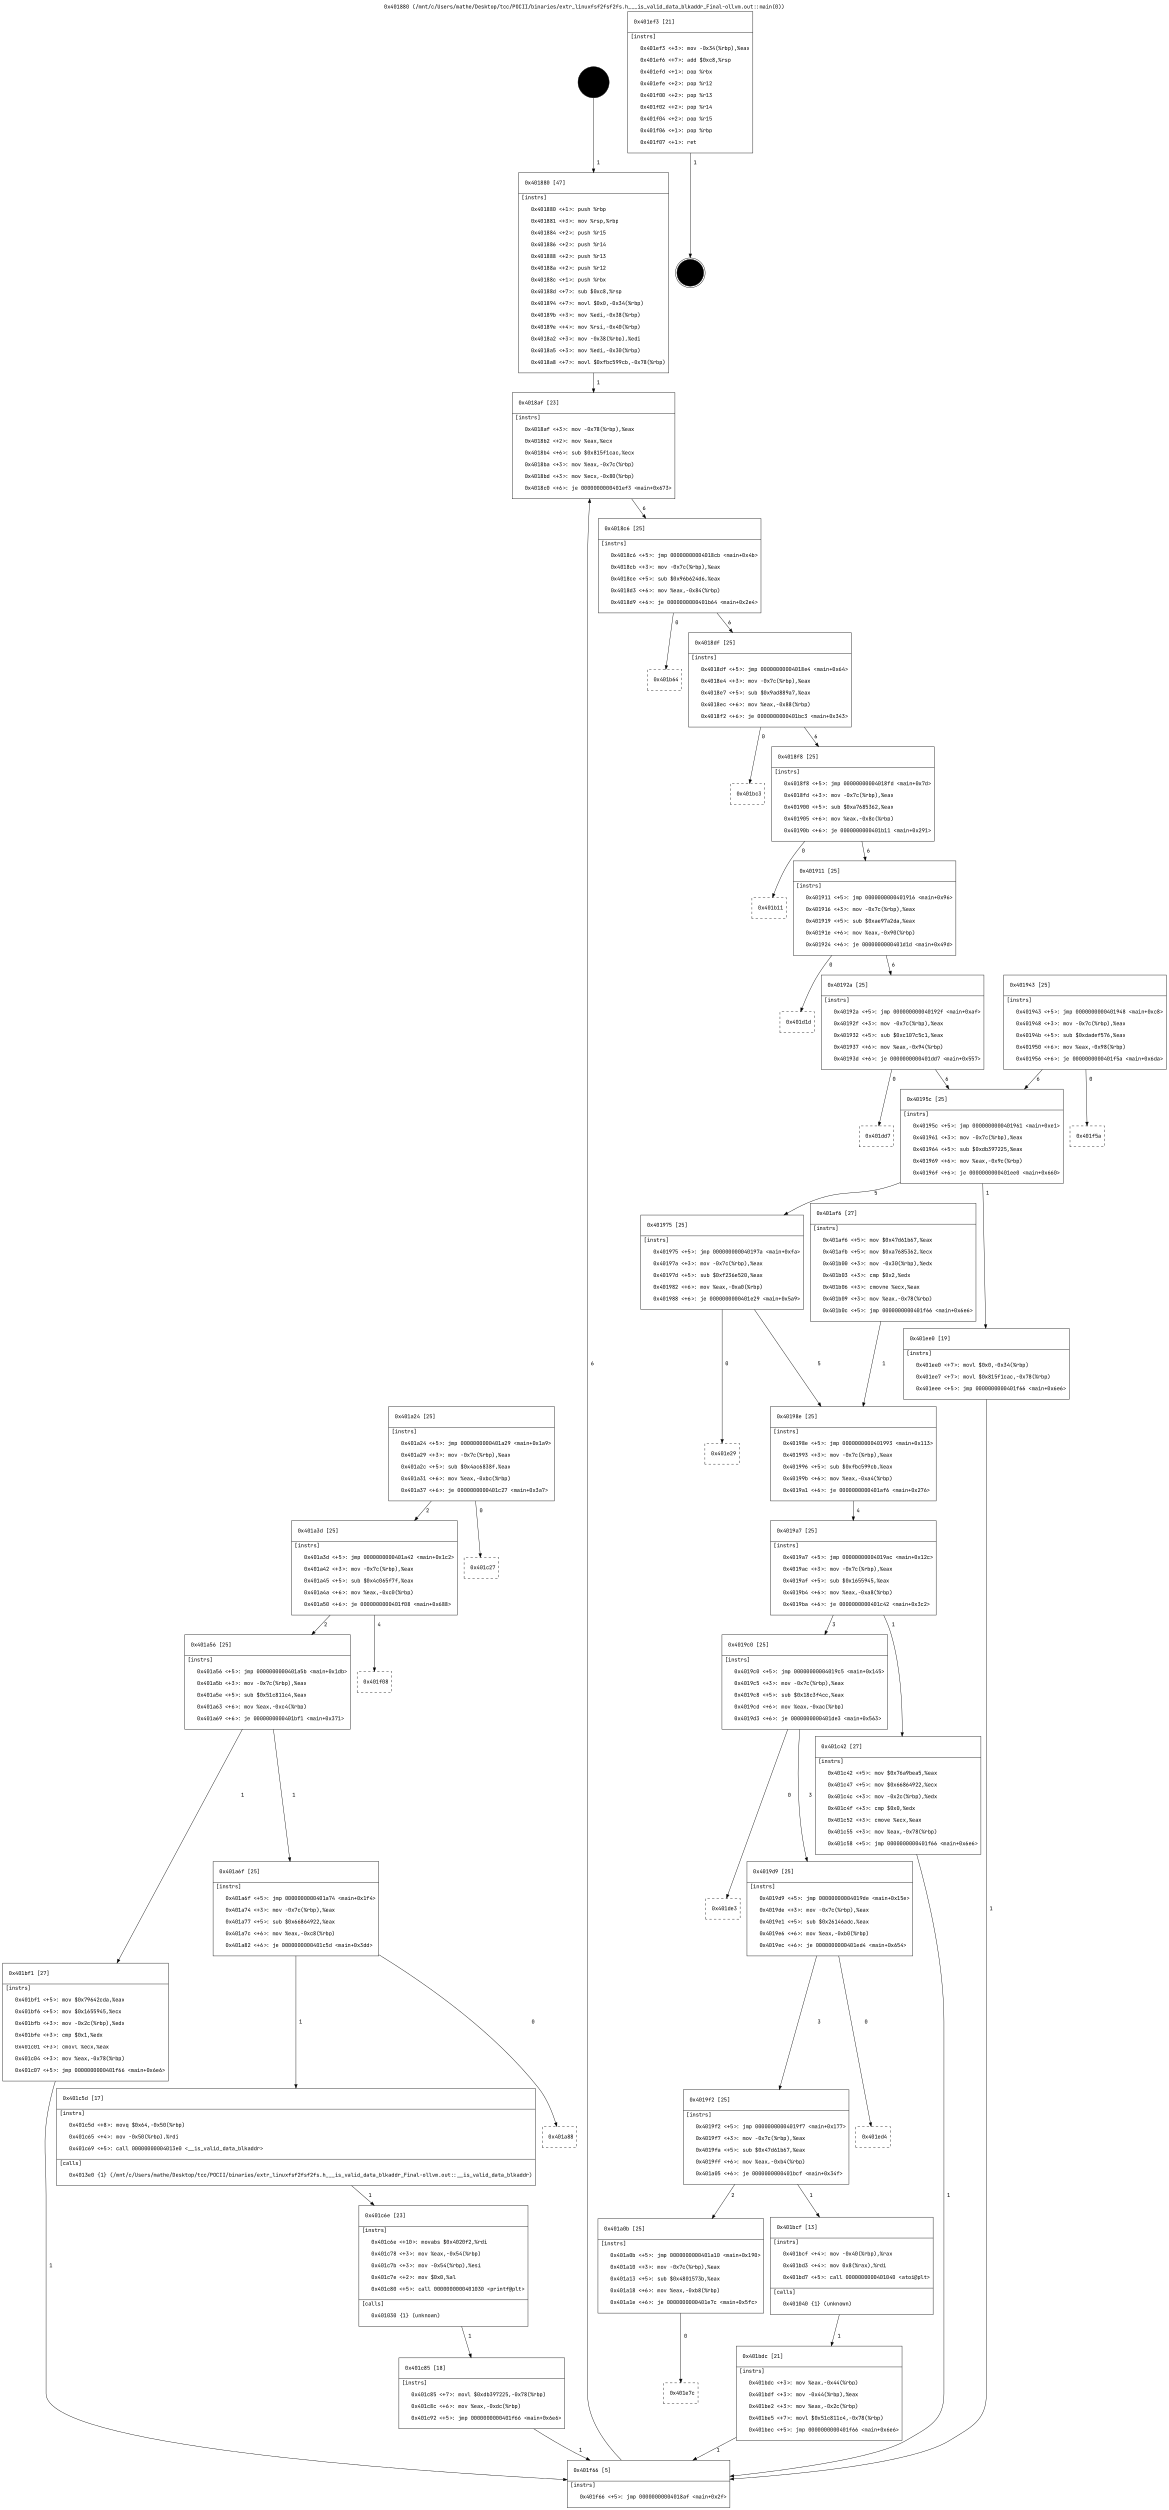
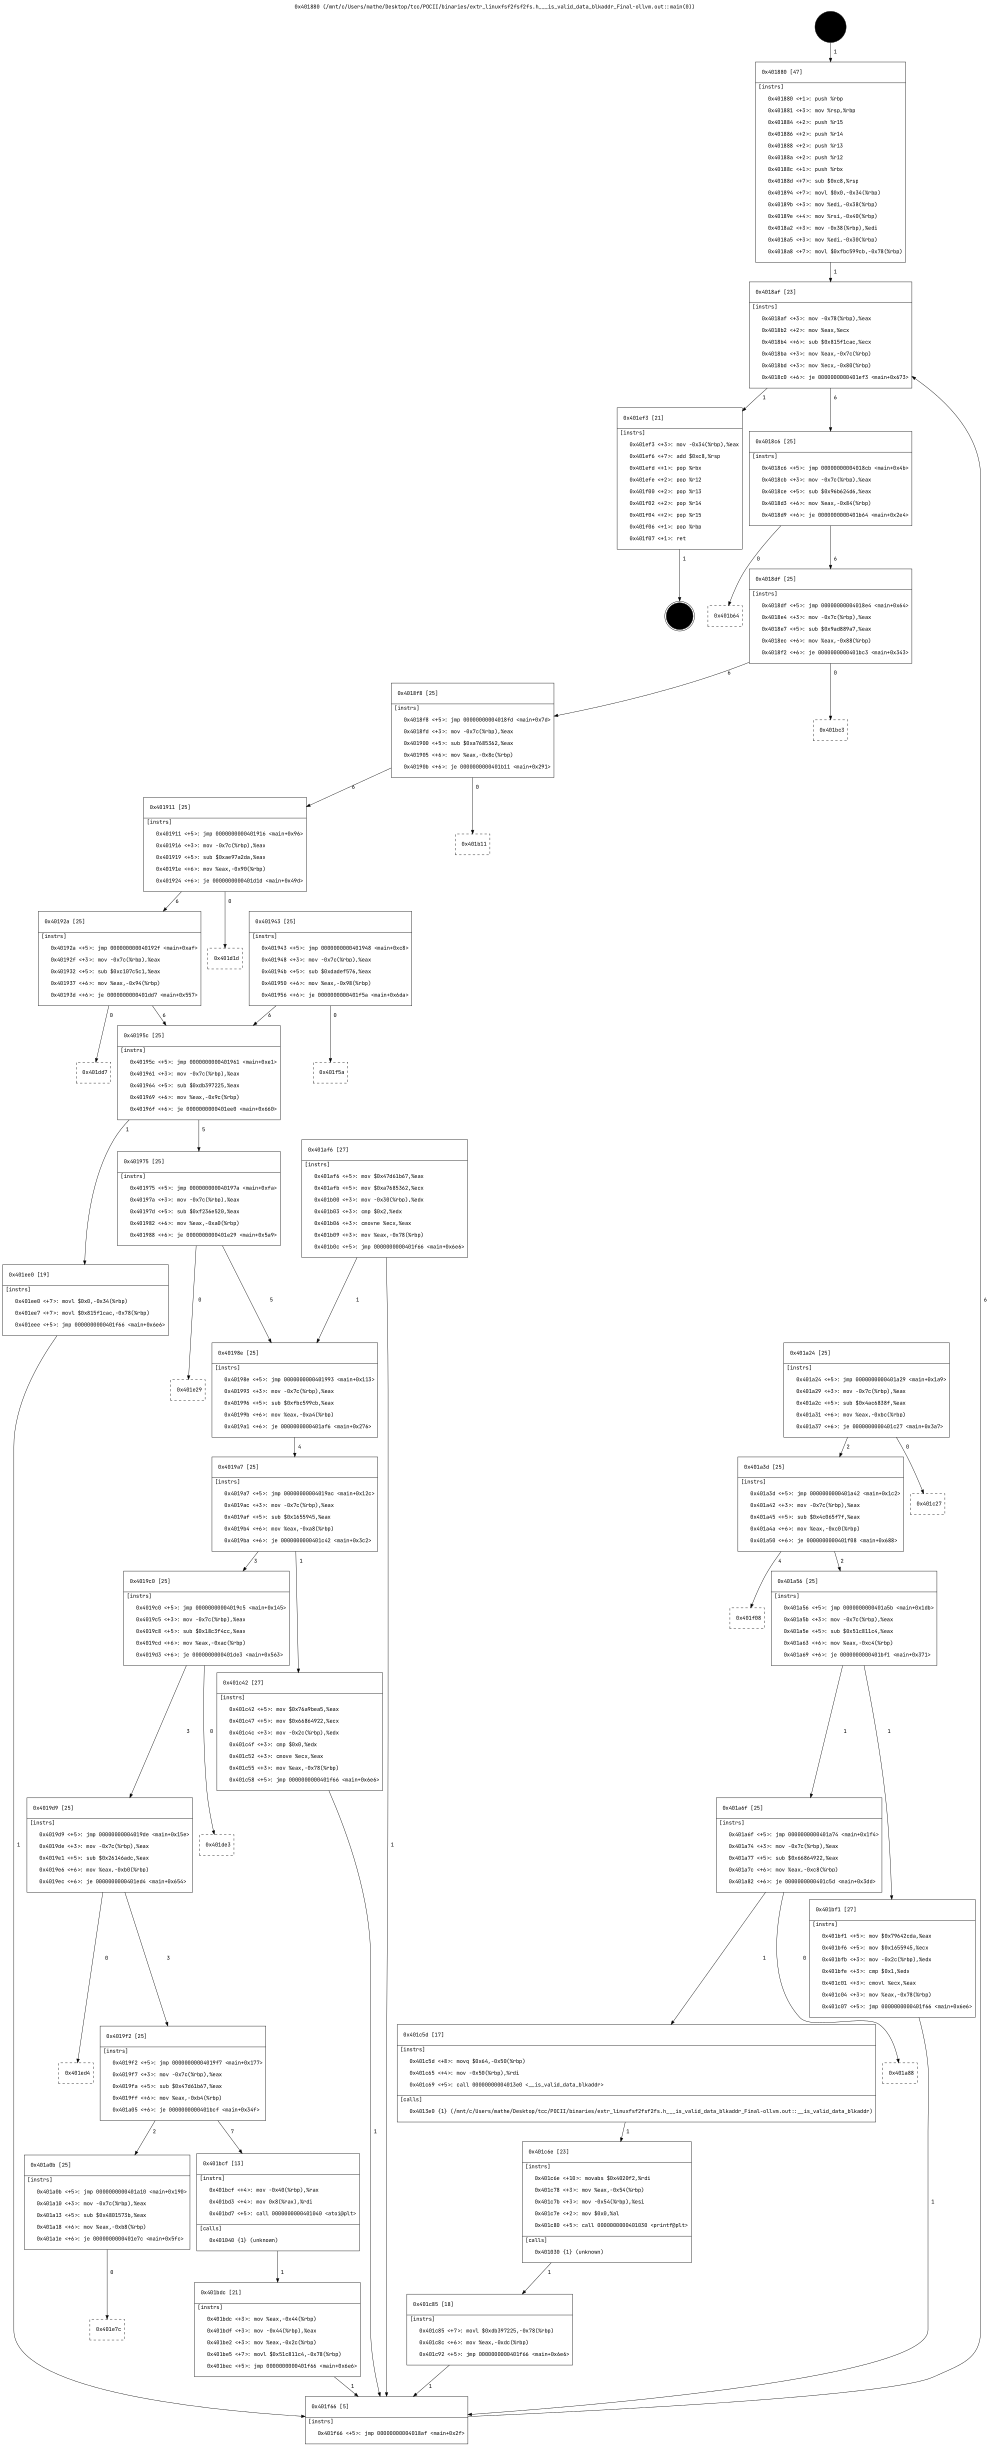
edge "0x4018af [23]" -> "0x401ef3 [21]": added, label "1"
edge "0x401af6 [27]" -> "0x401f66 [5]": added, label "1"
edge "0x4019f2 [25]" -> "0x401bcf [13]": label " 1" -> " 7"
